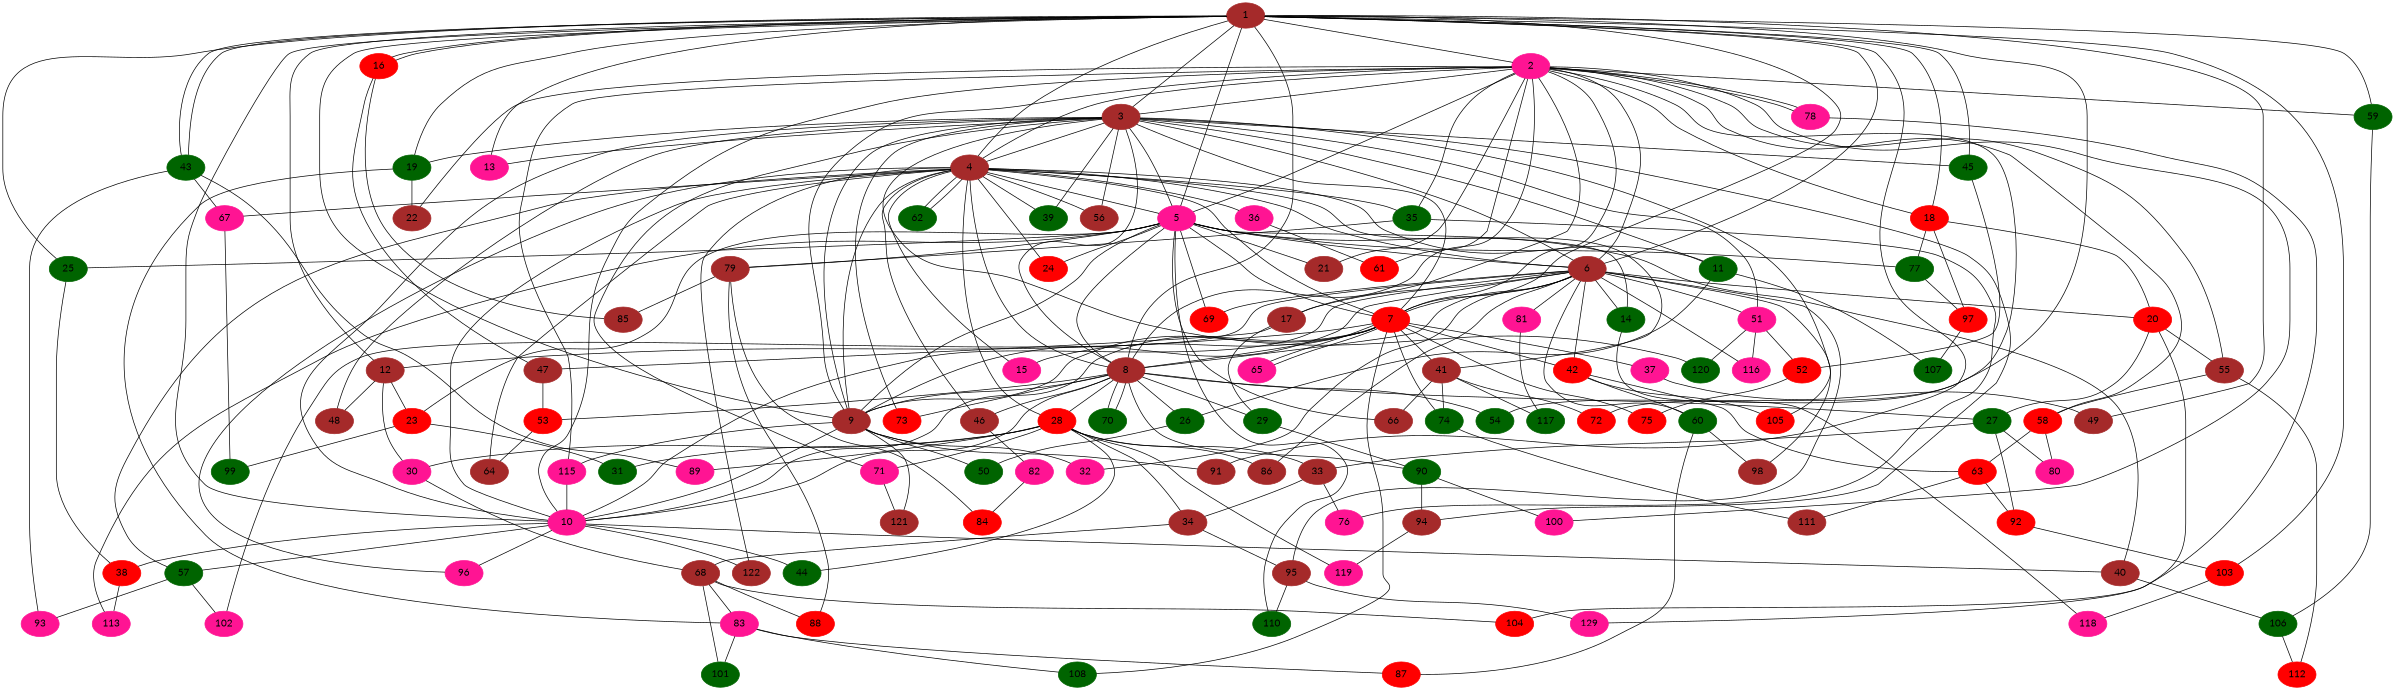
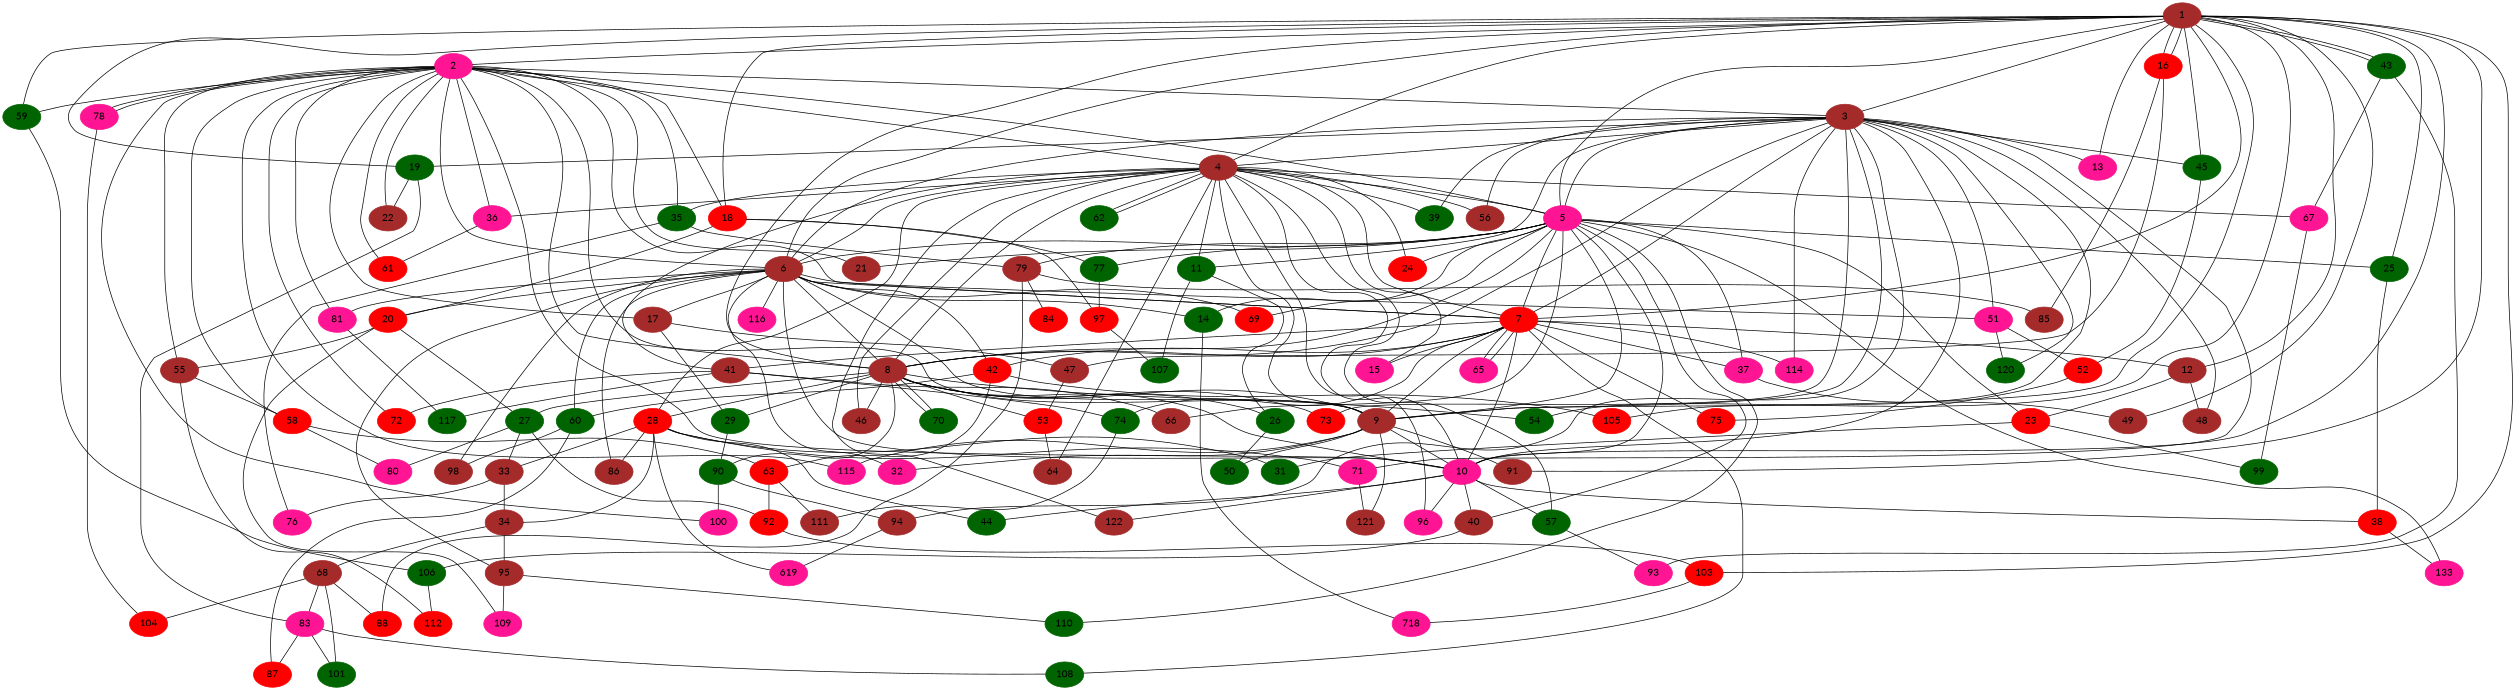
edge "2" -- "81": added
edge "2" -- "36": added
edge "5" -- "37": added
edge "51" -- "116": removed
node "114": added
node "30": removed
node "89": removed
node "82": removed
edge "115" -- "10": now "5" -- "10"
node "119": label "119" -> "619"
node "113": label "113" -> "133"
node "102": removed
node "129": label "129" -> "109"
node "118": label "118" -> "718"
